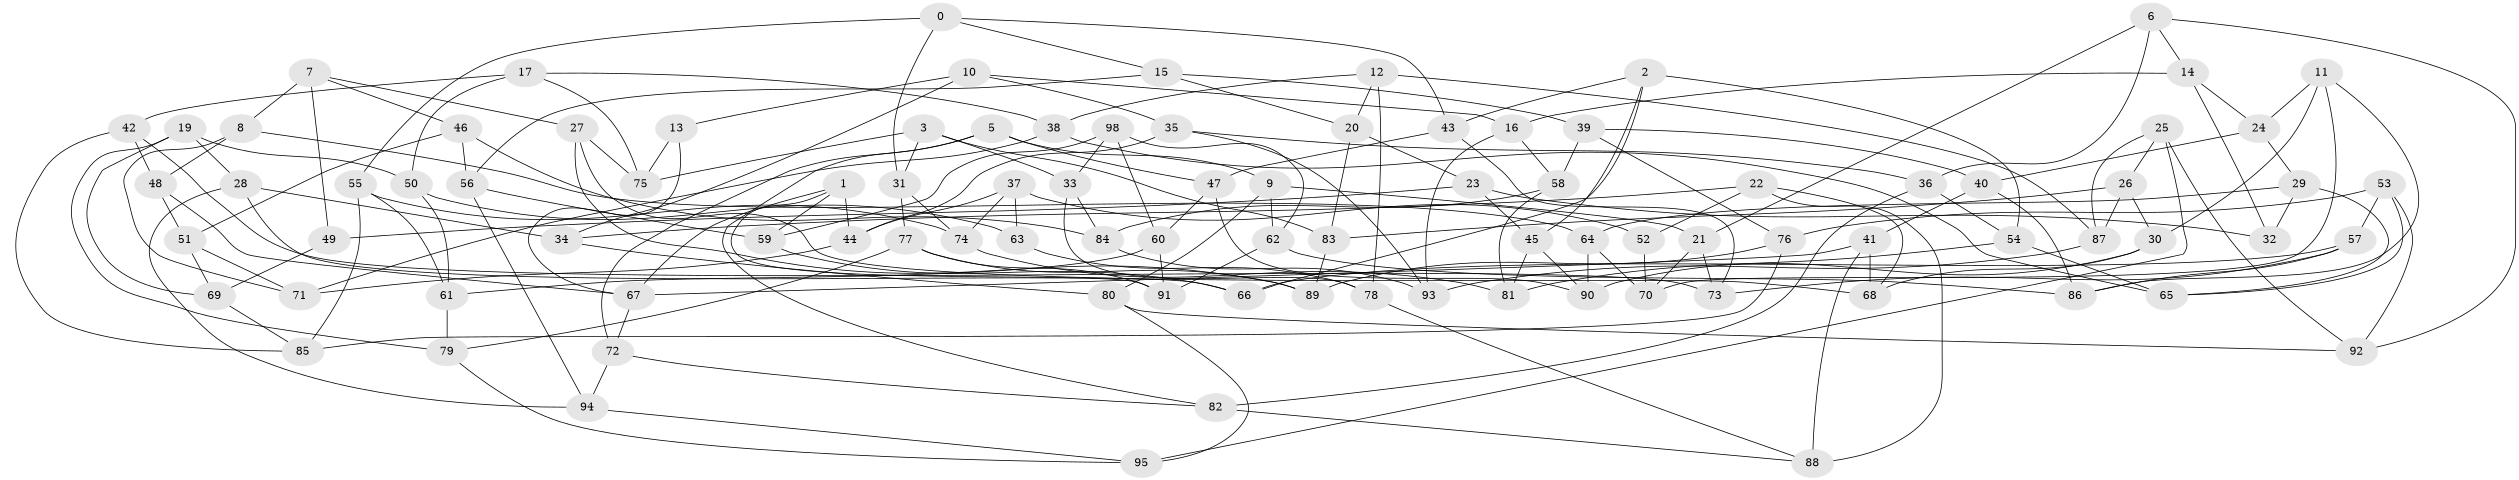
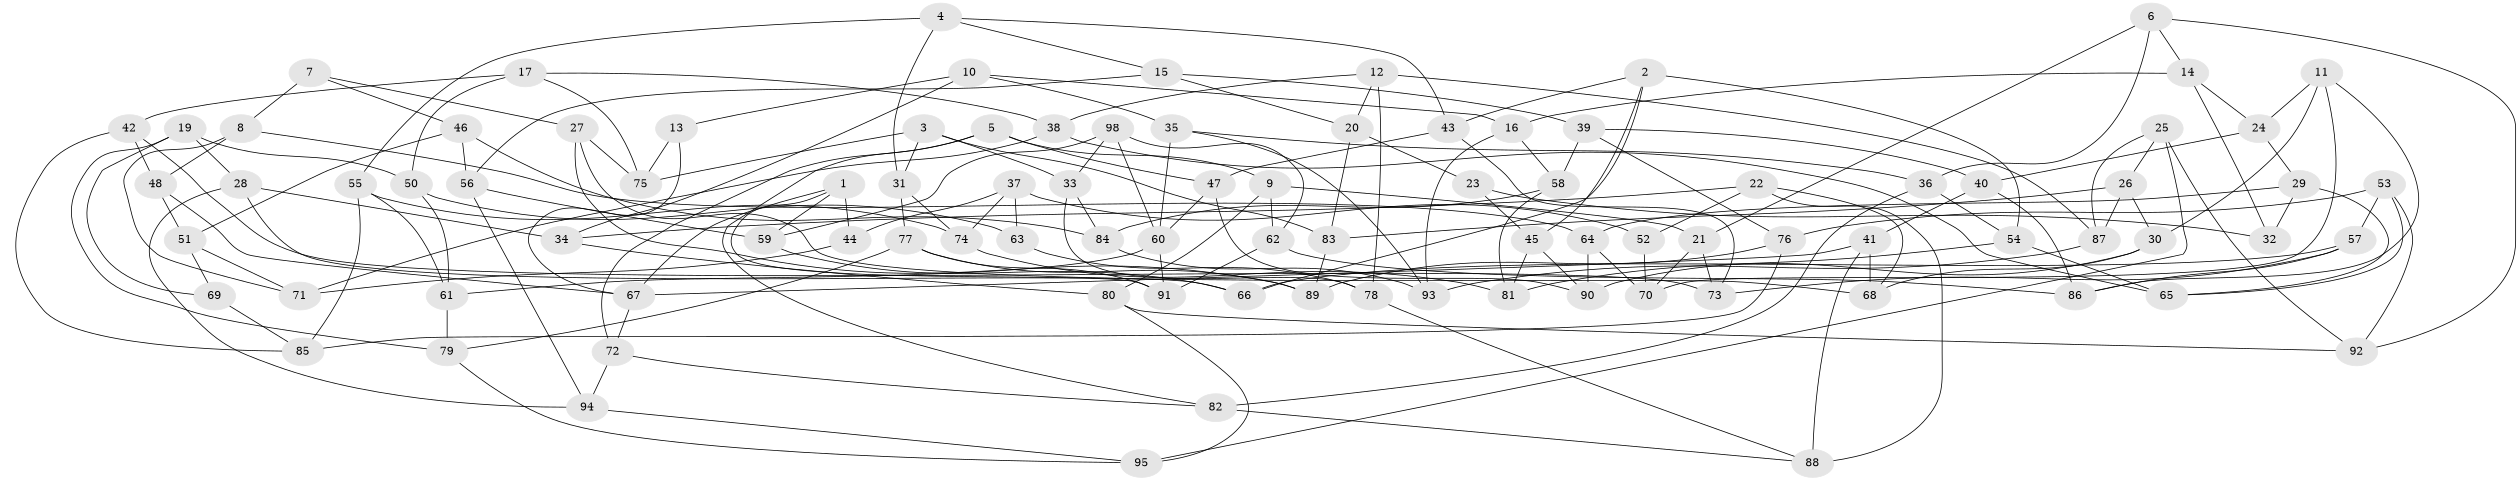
node "0": label "0" -> "4"
edge "35" -- "44": now "35" -- "60"
node "49": removed
